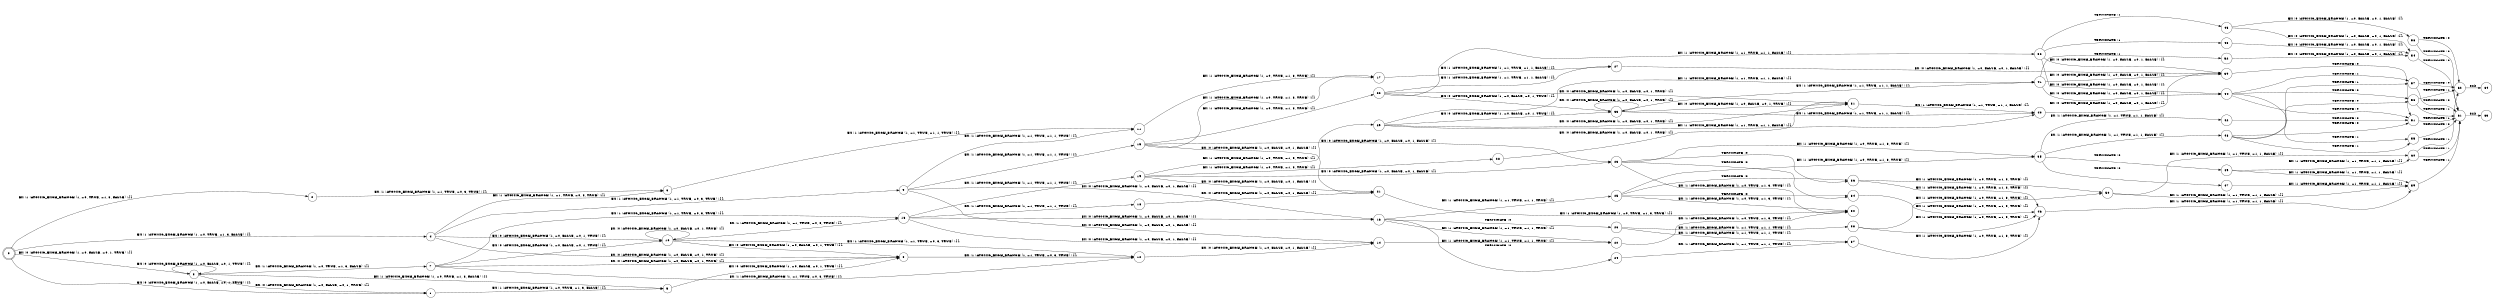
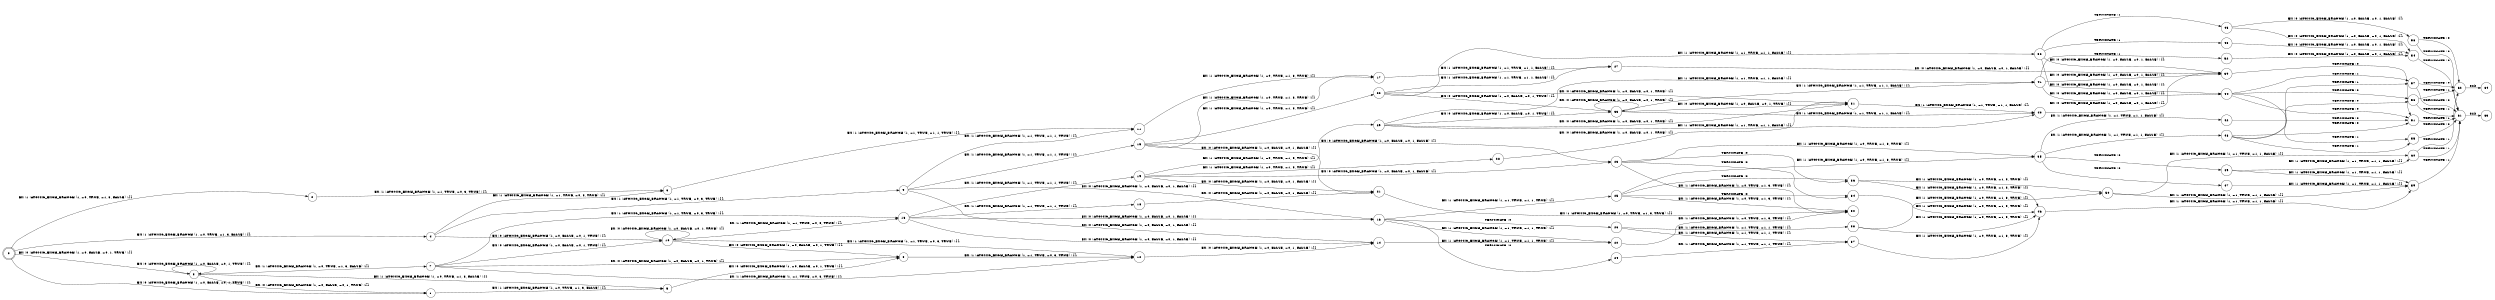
edge "4" -> "8": removed, label "EX !0 !ATOMIC_EXCH_BRANCH (1, +0, FALSE, +0, 1, TRUE) !{}"
